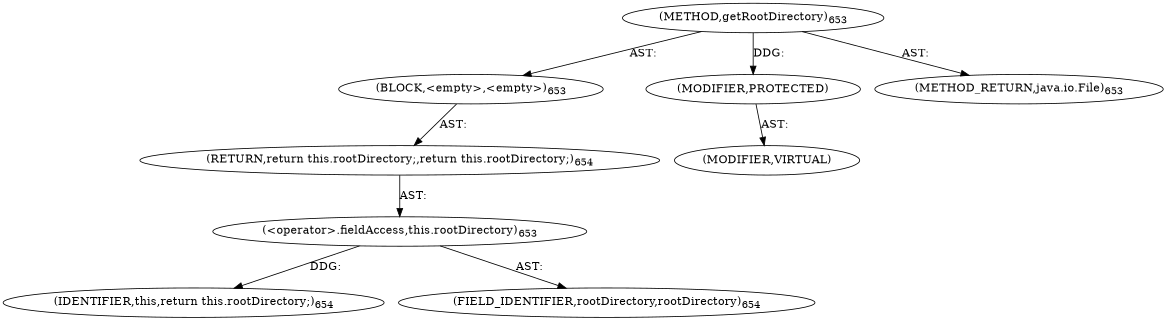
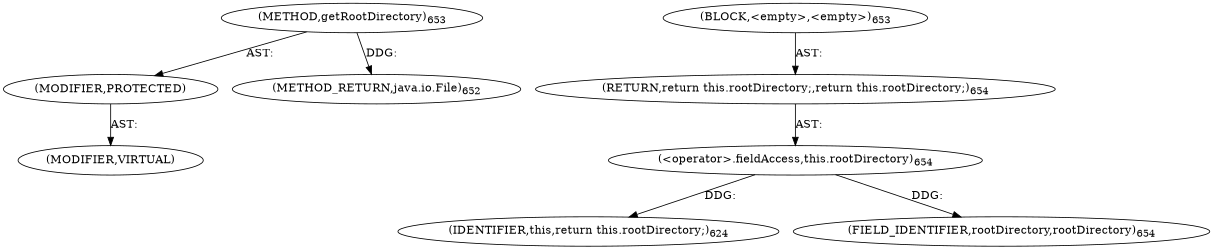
edge "(METHOD,getRootDirectory)" -> "(BLOCK,<empty>,<empty>)": removed, label "AST:"
edge "(METHOD,getRootDirectory)" -> "(MODIFIER,PROTECTED)": label "DDG: " -> "AST: "
edge "(METHOD,getRootDirectory)" -> "(METHOD_RETURN,java.io.File)": label "AST: " -> "DDG: "
node "(METHOD_RETURN,java.io.File)": text "653" -> "652"
node "(<operator>.fieldAccess,this.rootDirectory)": text "653" -> "654"
edge "(<operator>.fieldAccess,this.rootDirectory)" -> "(FIELD_IDENTIFIER,rootDirectory,rootDirectory)": label "AST: " -> "DDG: "
node "(IDENTIFIER,this,return this.rootDirectory;)": text "654" -> "624"
